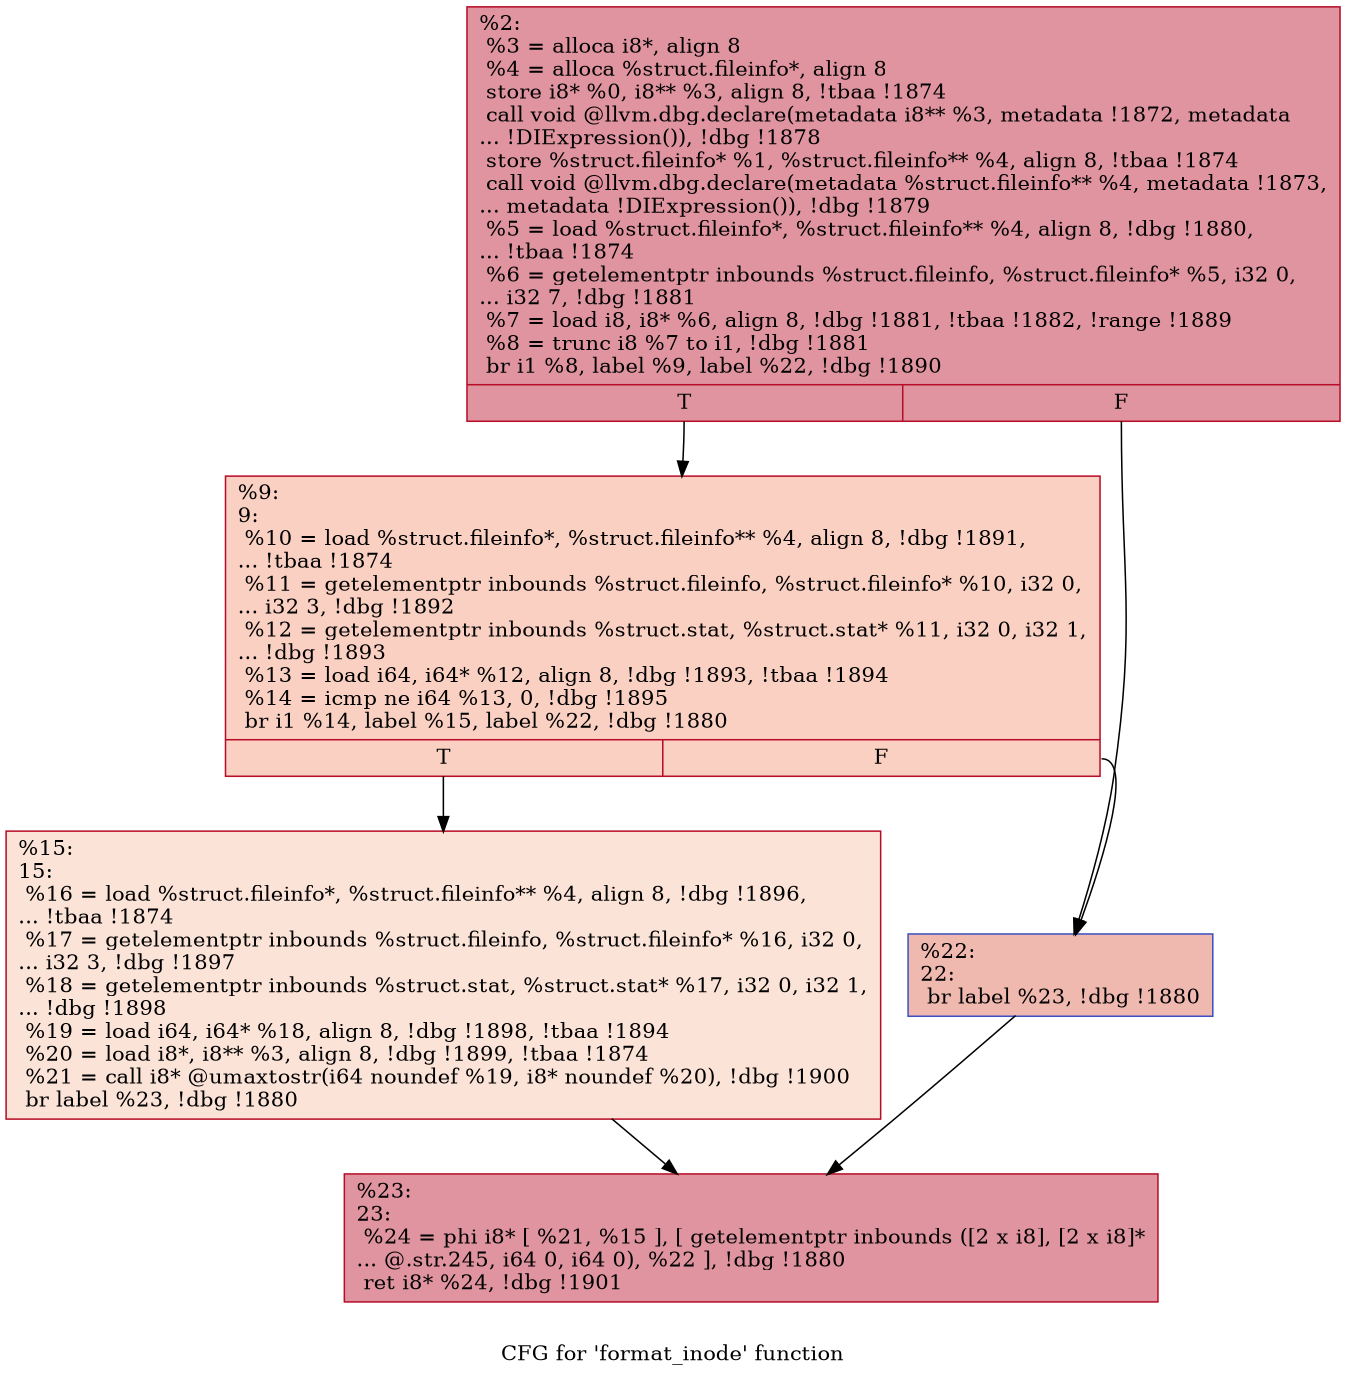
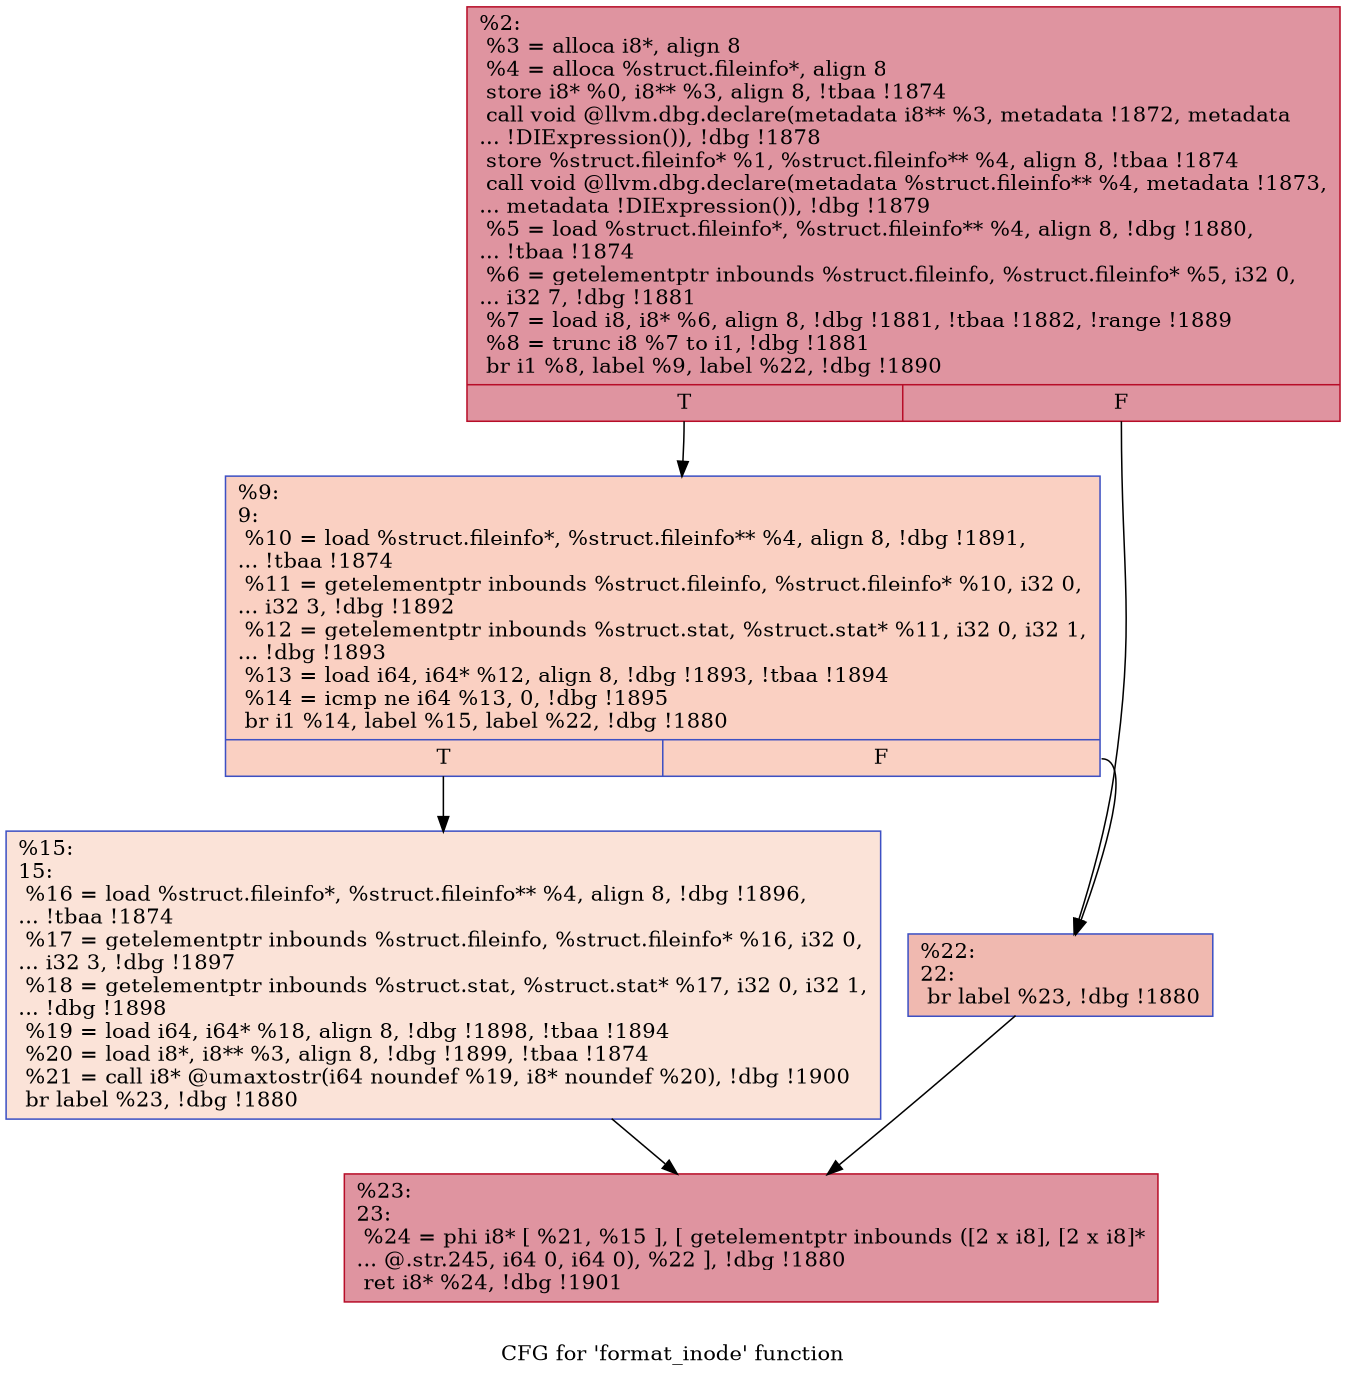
node "%9:": color #b70d28ff -> #3d50c3ff
node "%15:": color #b70d28ff -> #3d50c3ff
